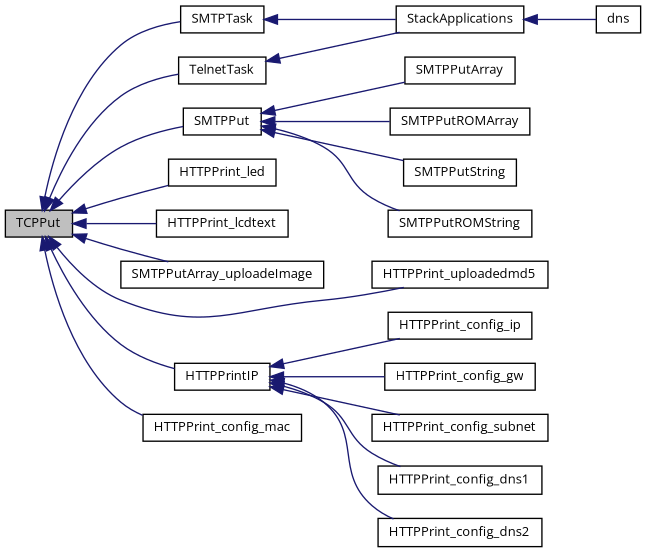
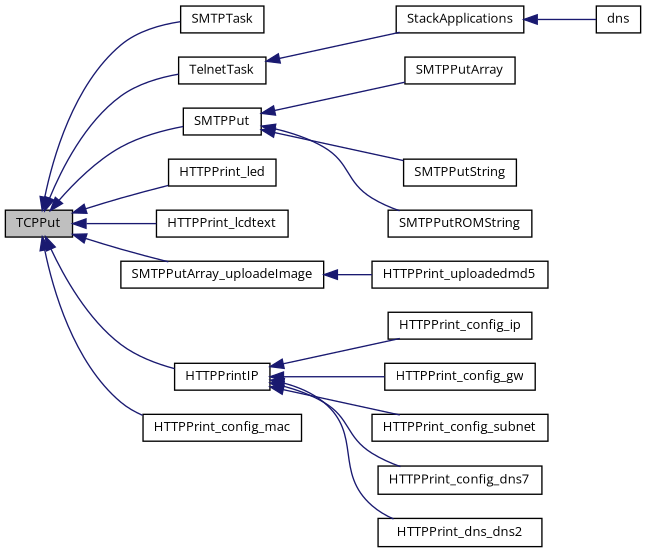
edge "StackApplications" -> "SMTPTask": removed
node "SMTPPutROMArray": removed
edge "HTTPPrint_uploadedmd5" -> "TCPPut": now "HTTPPrint_uploadedmd5" -> "SMTPPutArray_uploadeImage"
node "HTTPPrint_config_dns1": label "HTTPPrint_config_dns1" -> "HTTPPrint_config_dns7"
node "HTTPPrint_config_dns2": label "HTTPPrint_config_dns2" -> "HTTPPrint_dns_dns2"
